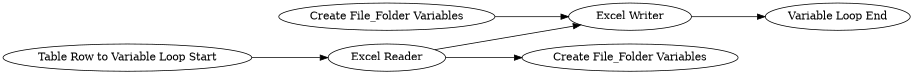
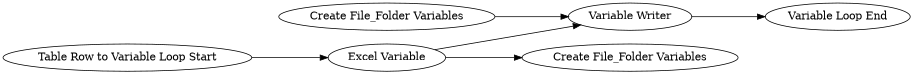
node "Excel Writer": label "Excel Writer" -> "Variable Writer"
node "Excel Reader": label "Excel Reader" -> "Excel Variable"
